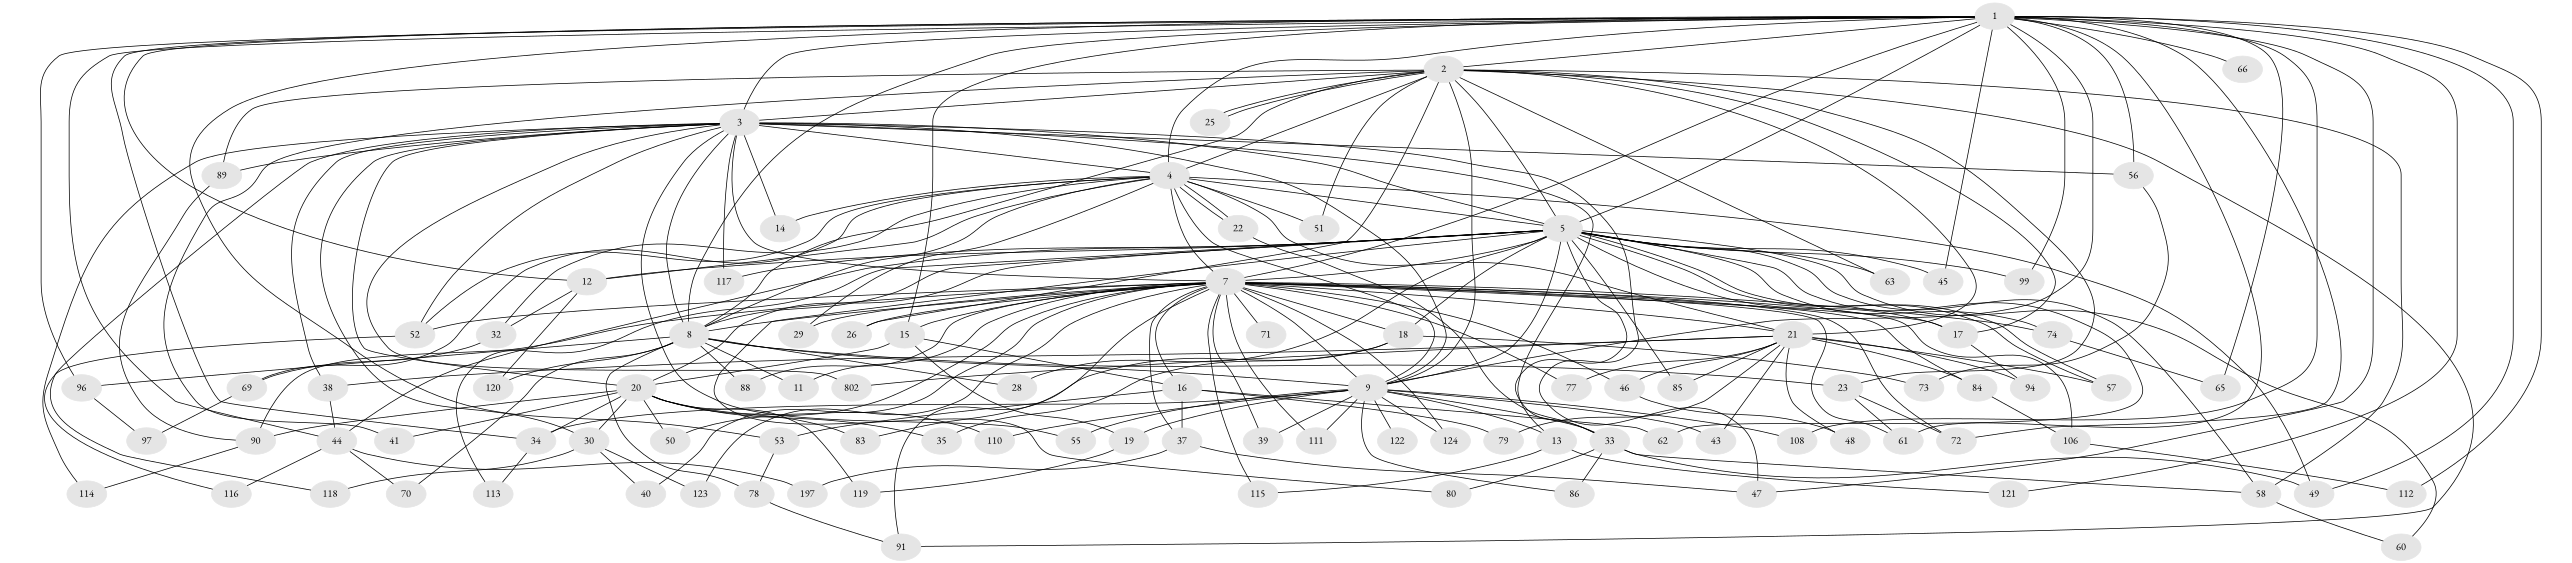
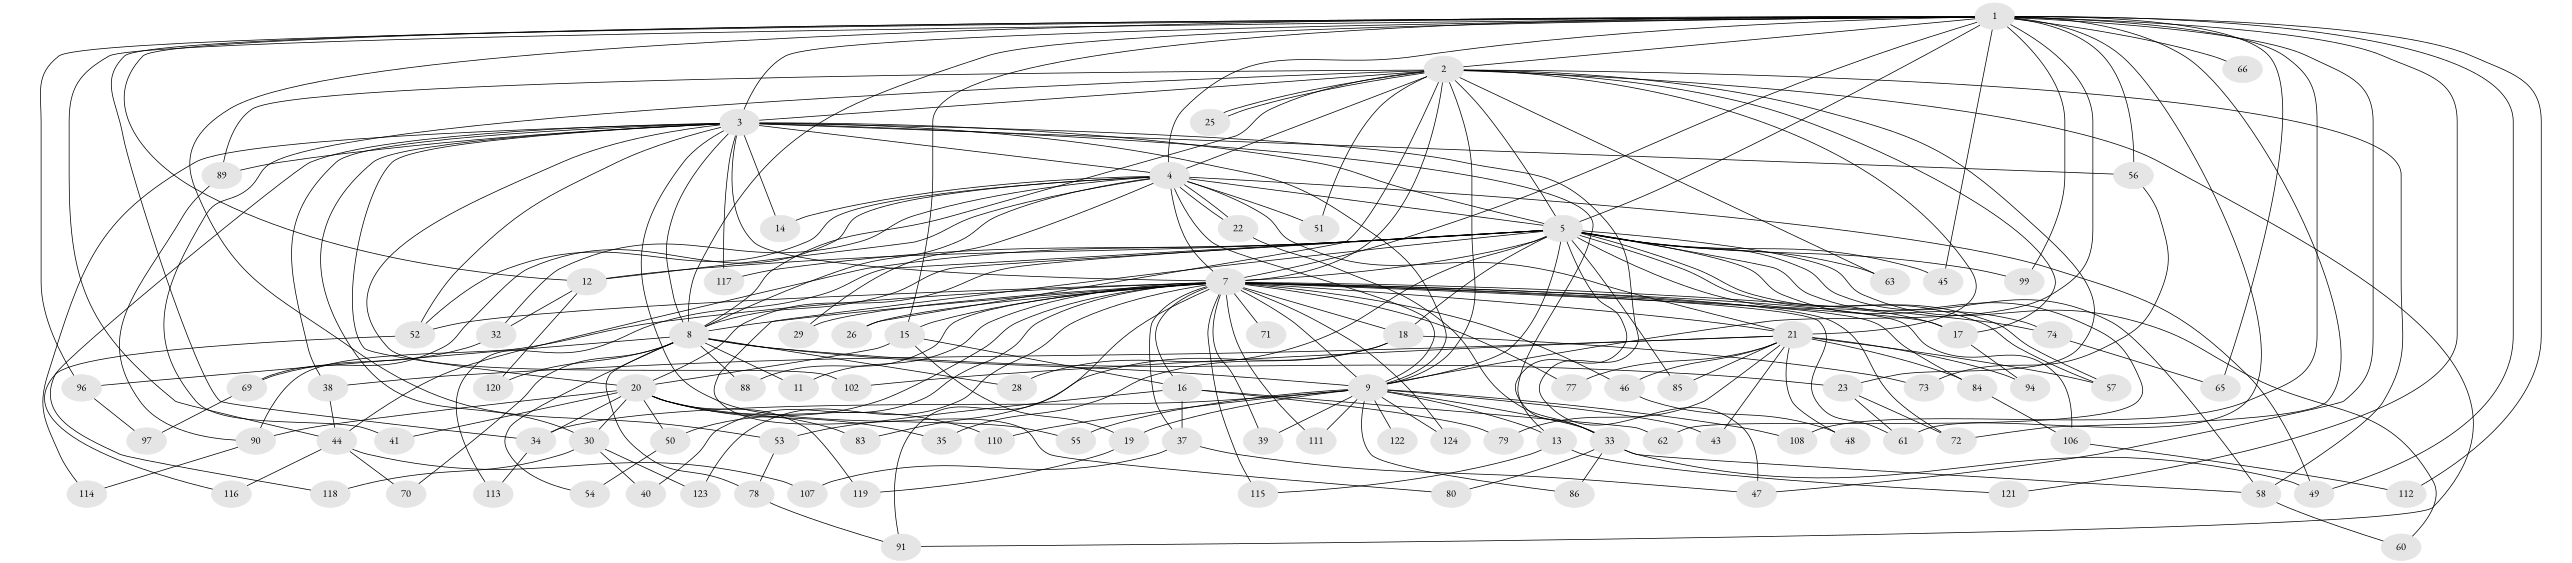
edge "2" -- "7": added
node "802": label "802" -> "102"
node "54": added
node "197": label "197" -> "107"
